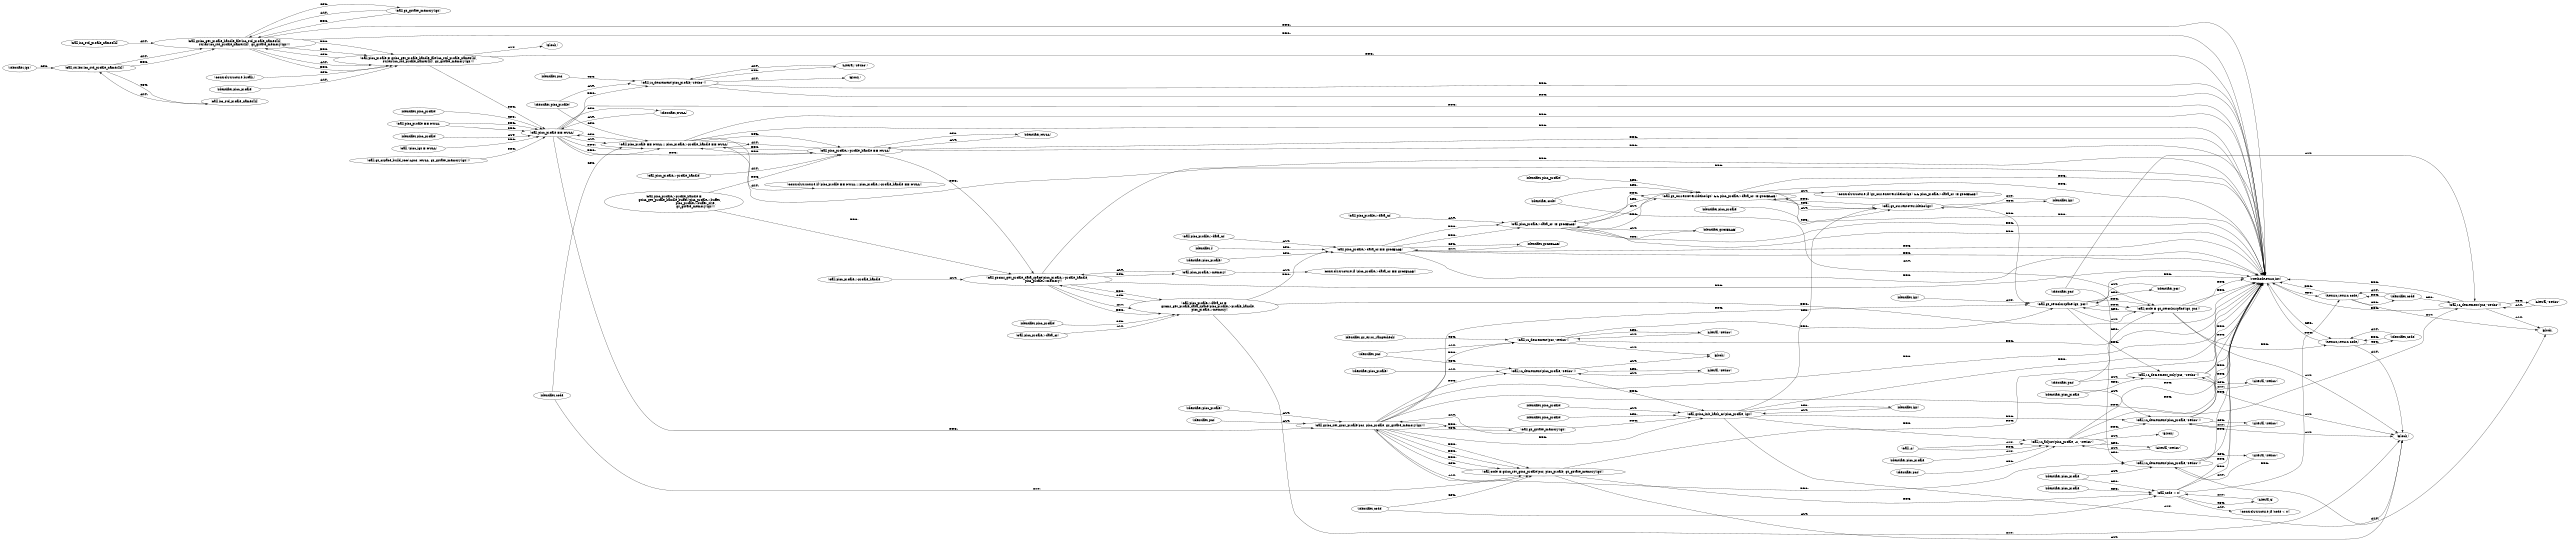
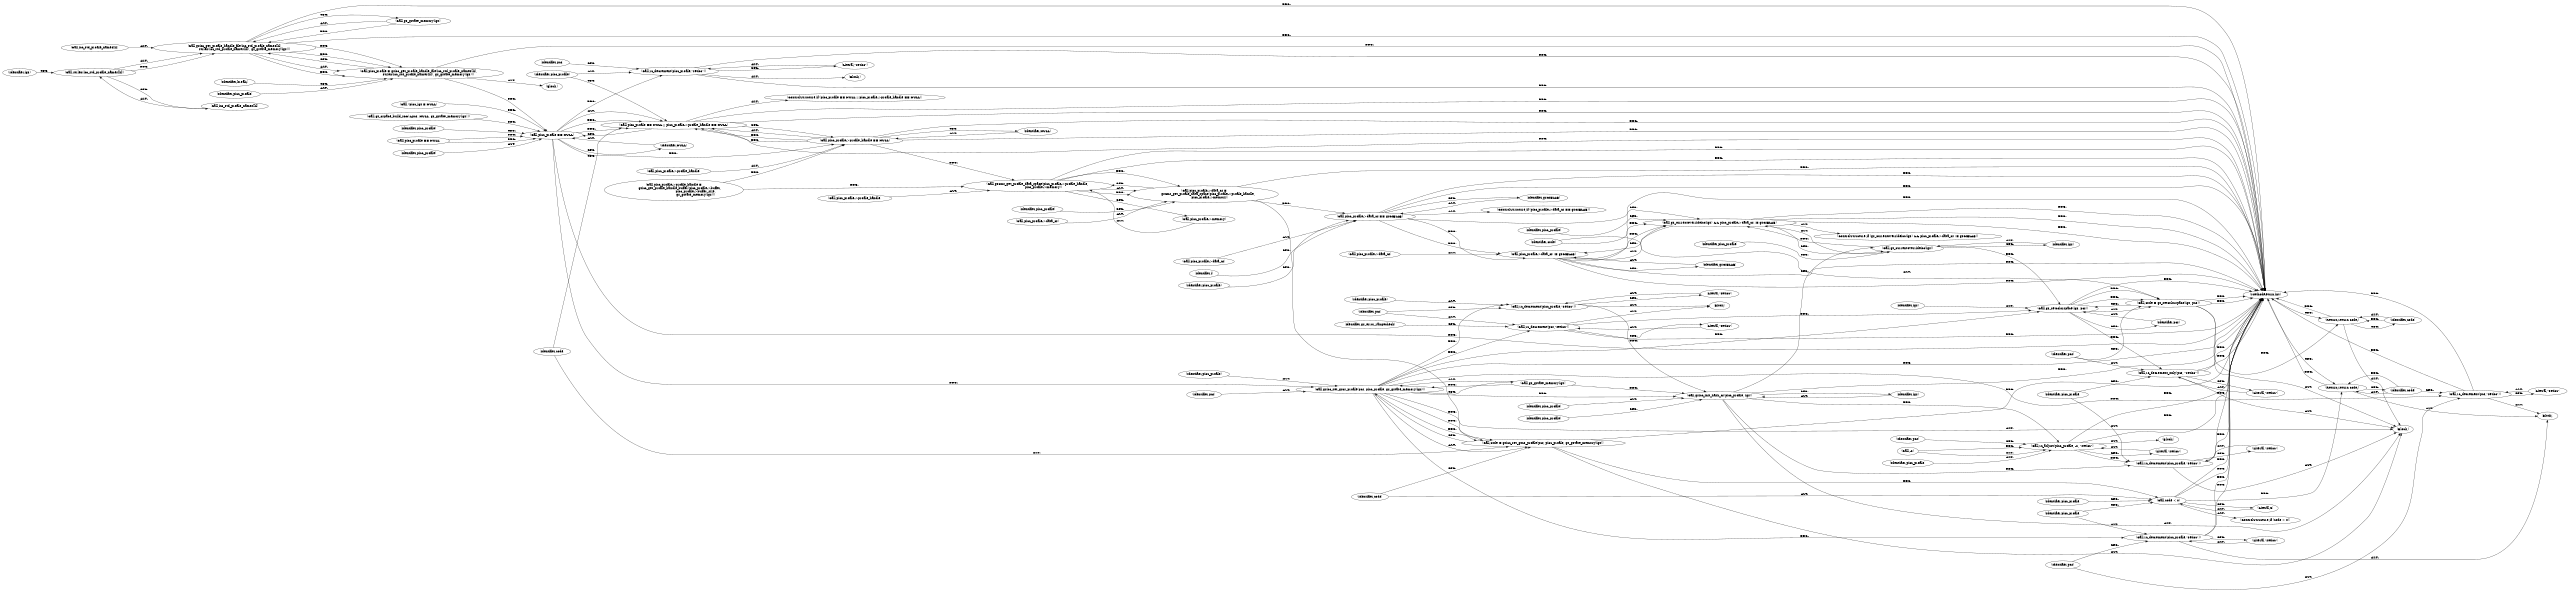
node "(ControlStructure,break;)": label "(ControlStructure,break;)" -> "(Identifier,break;)"
edge "(Call,picc_profile->memory)" -> "(ControlStructure,if (picc_profile->data_cs == gsCIELAB))": now "(Call,picc_profile->data_cs == gsCIELAB)" -> "(ControlStructure,if (picc_profile->data_cs == gsCIELAB))"
